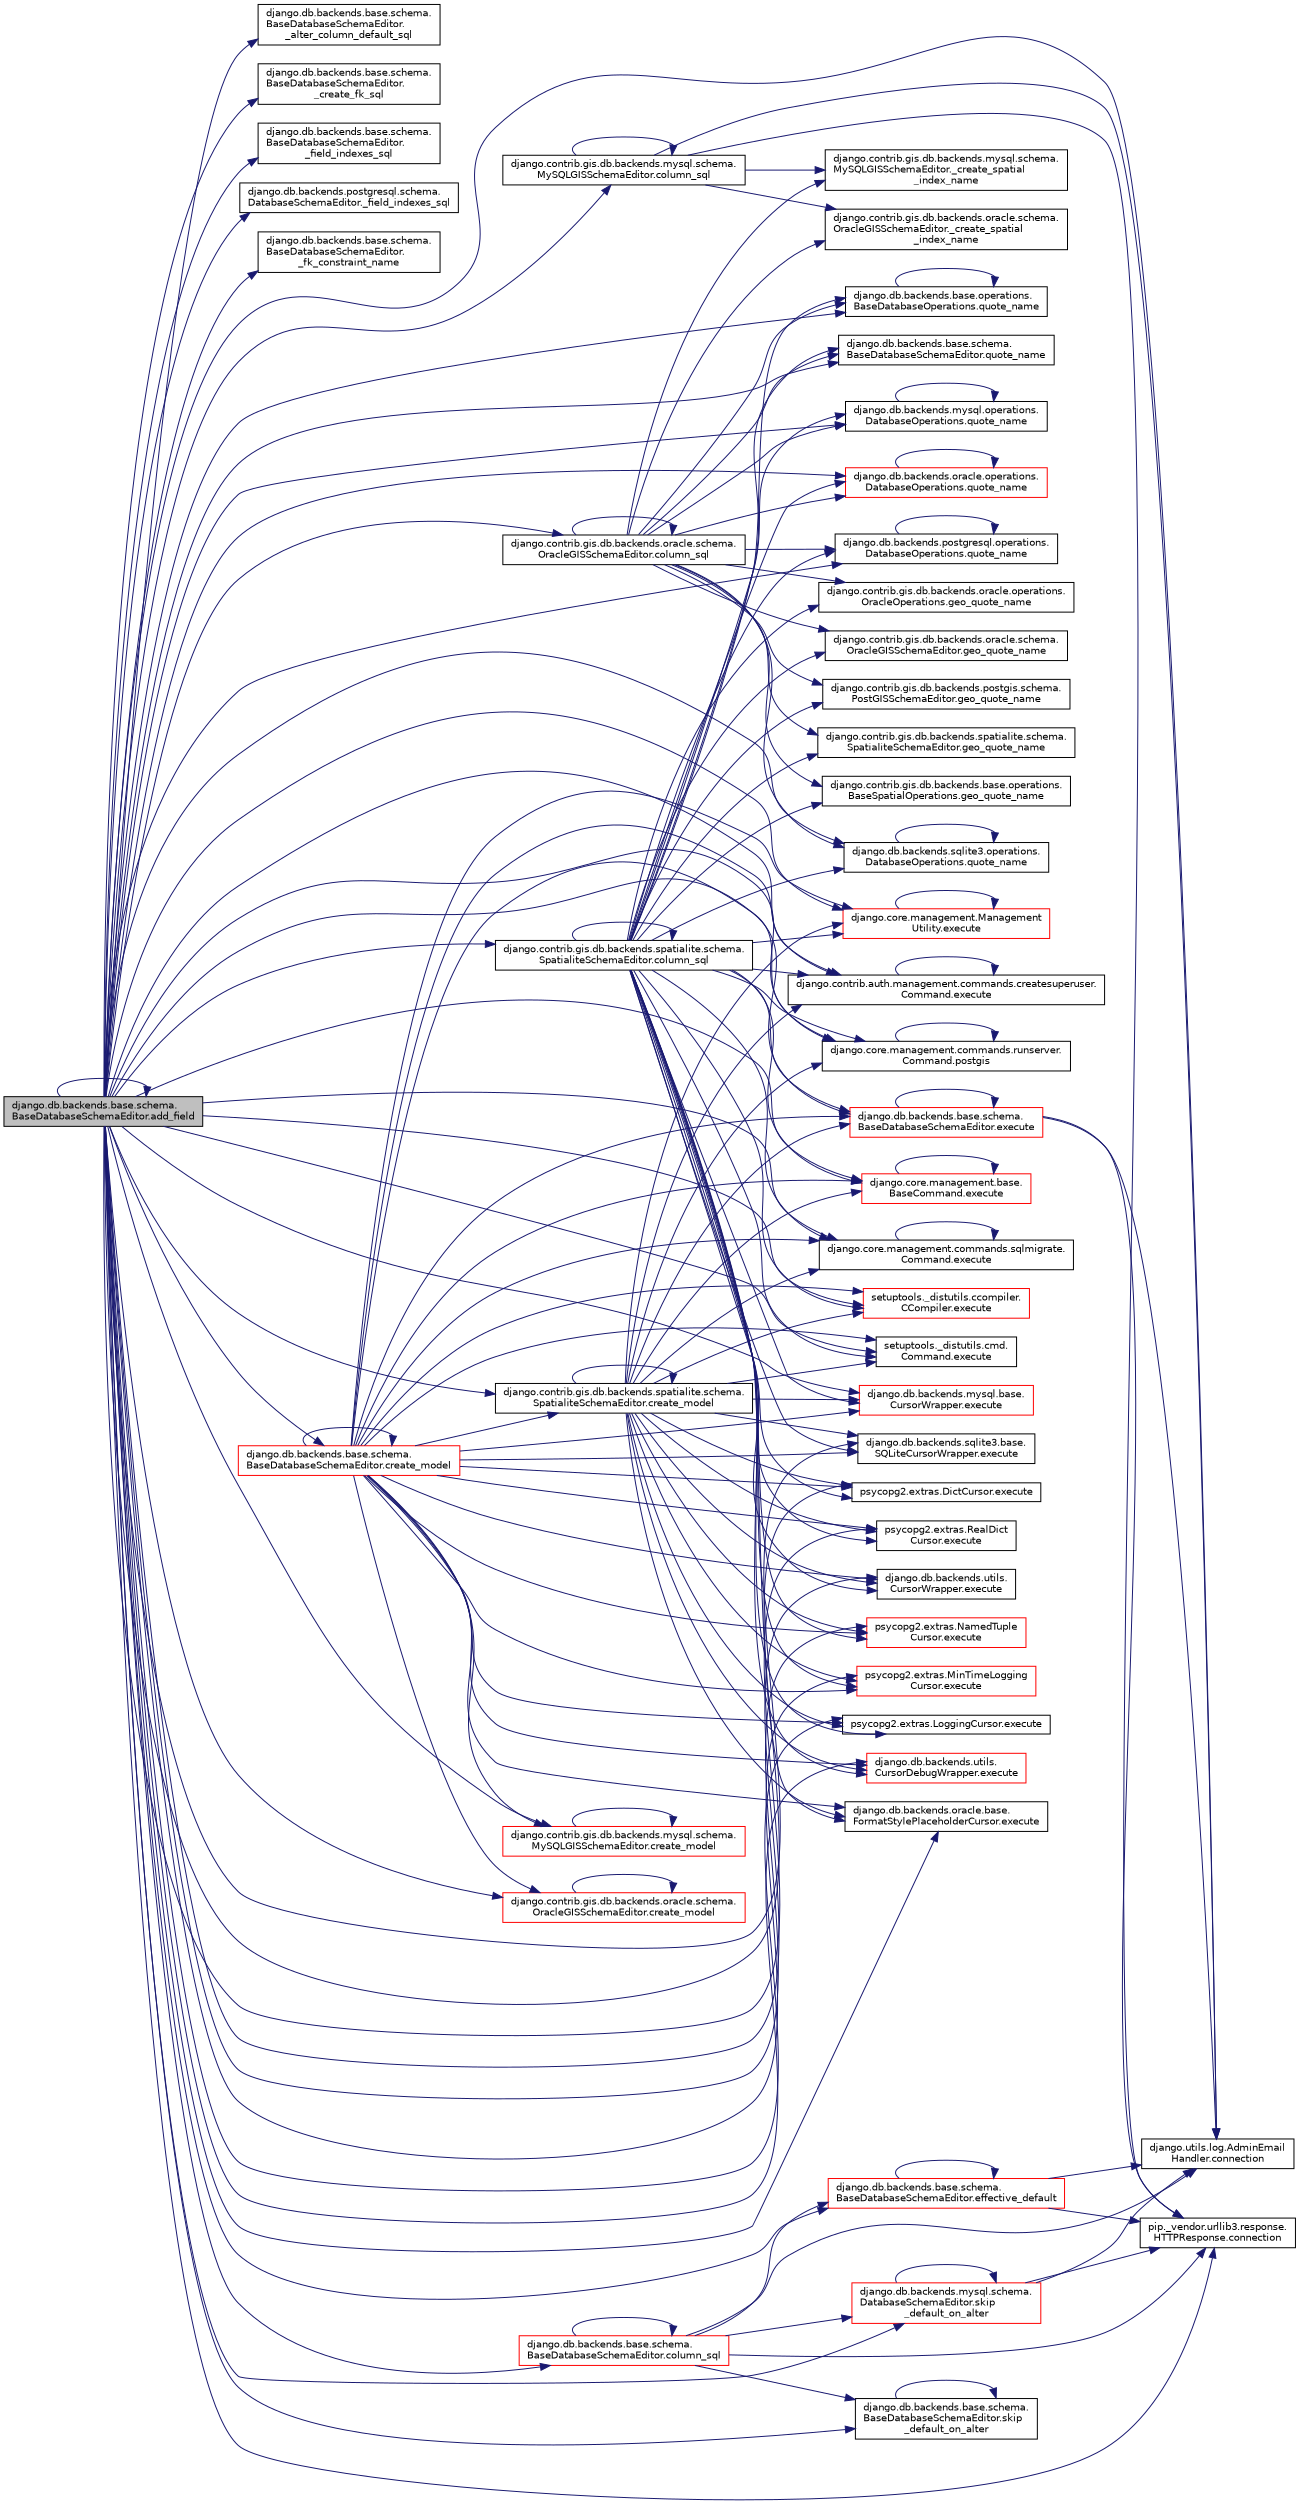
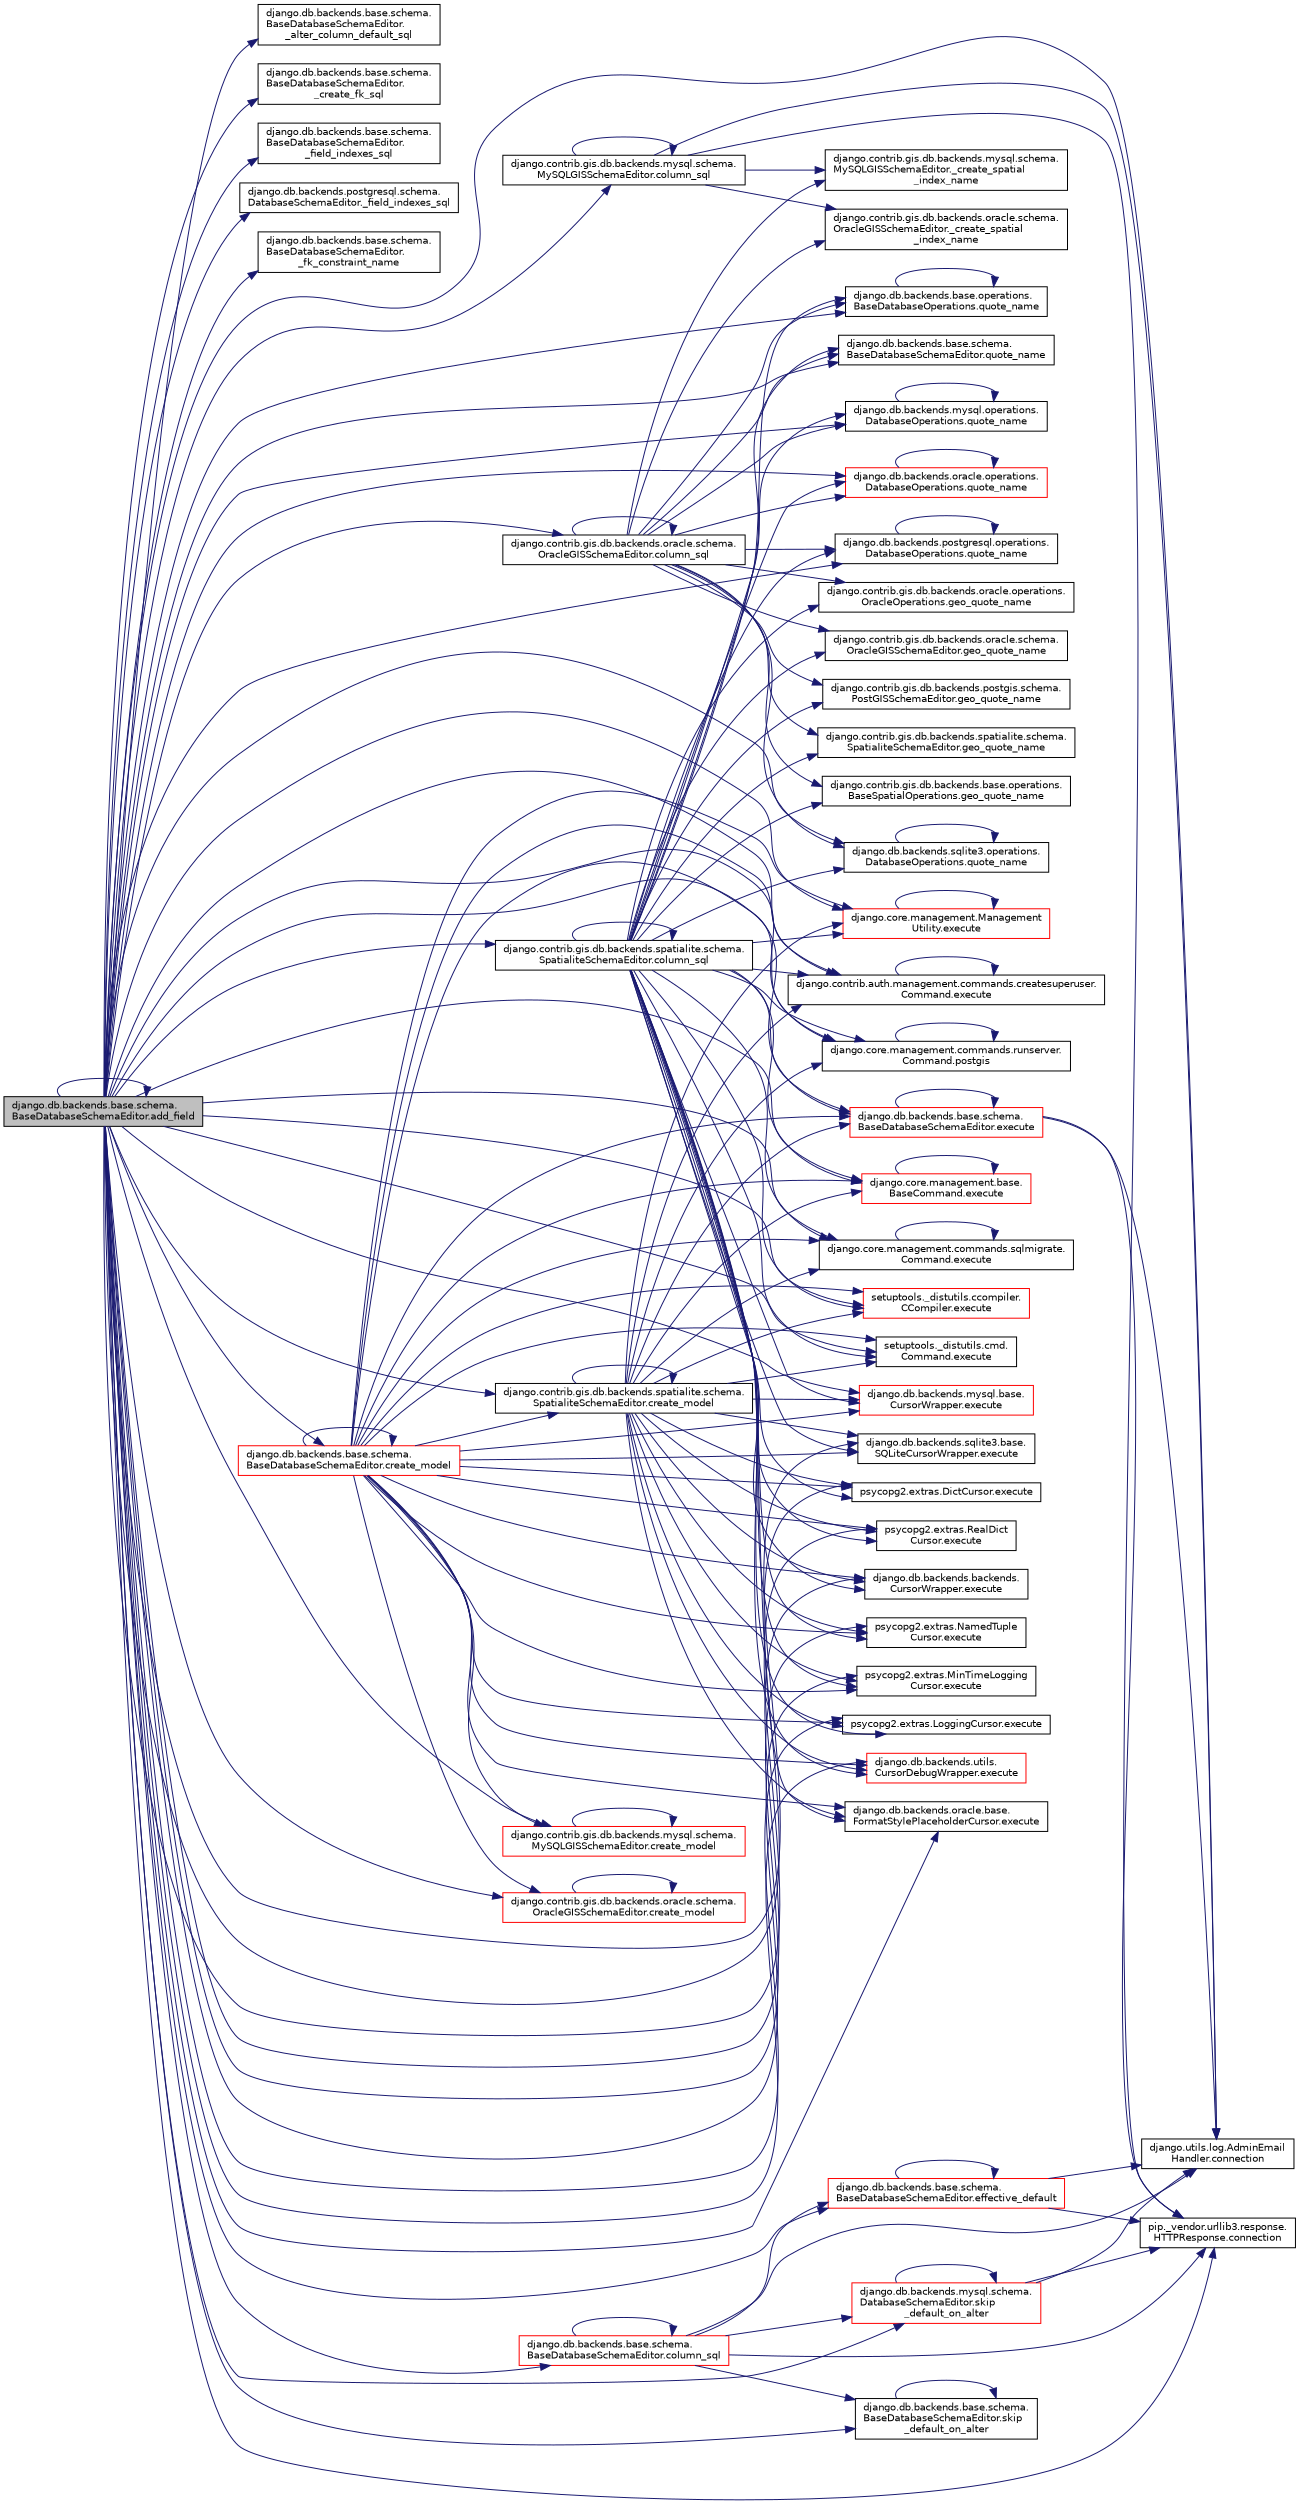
node "django.db.backends.utils. CursorWrapper.execute": label "django.db.backends.utils. CursorWrapper.execute" -> "django.db.backends.backends. CursorWrapper.execute"
node "psycopg2.extras.NamedTuple Cursor.execute": color red -> black
node "psycopg2.extras.MinTimeLogging Cursor.execute": color red -> black
